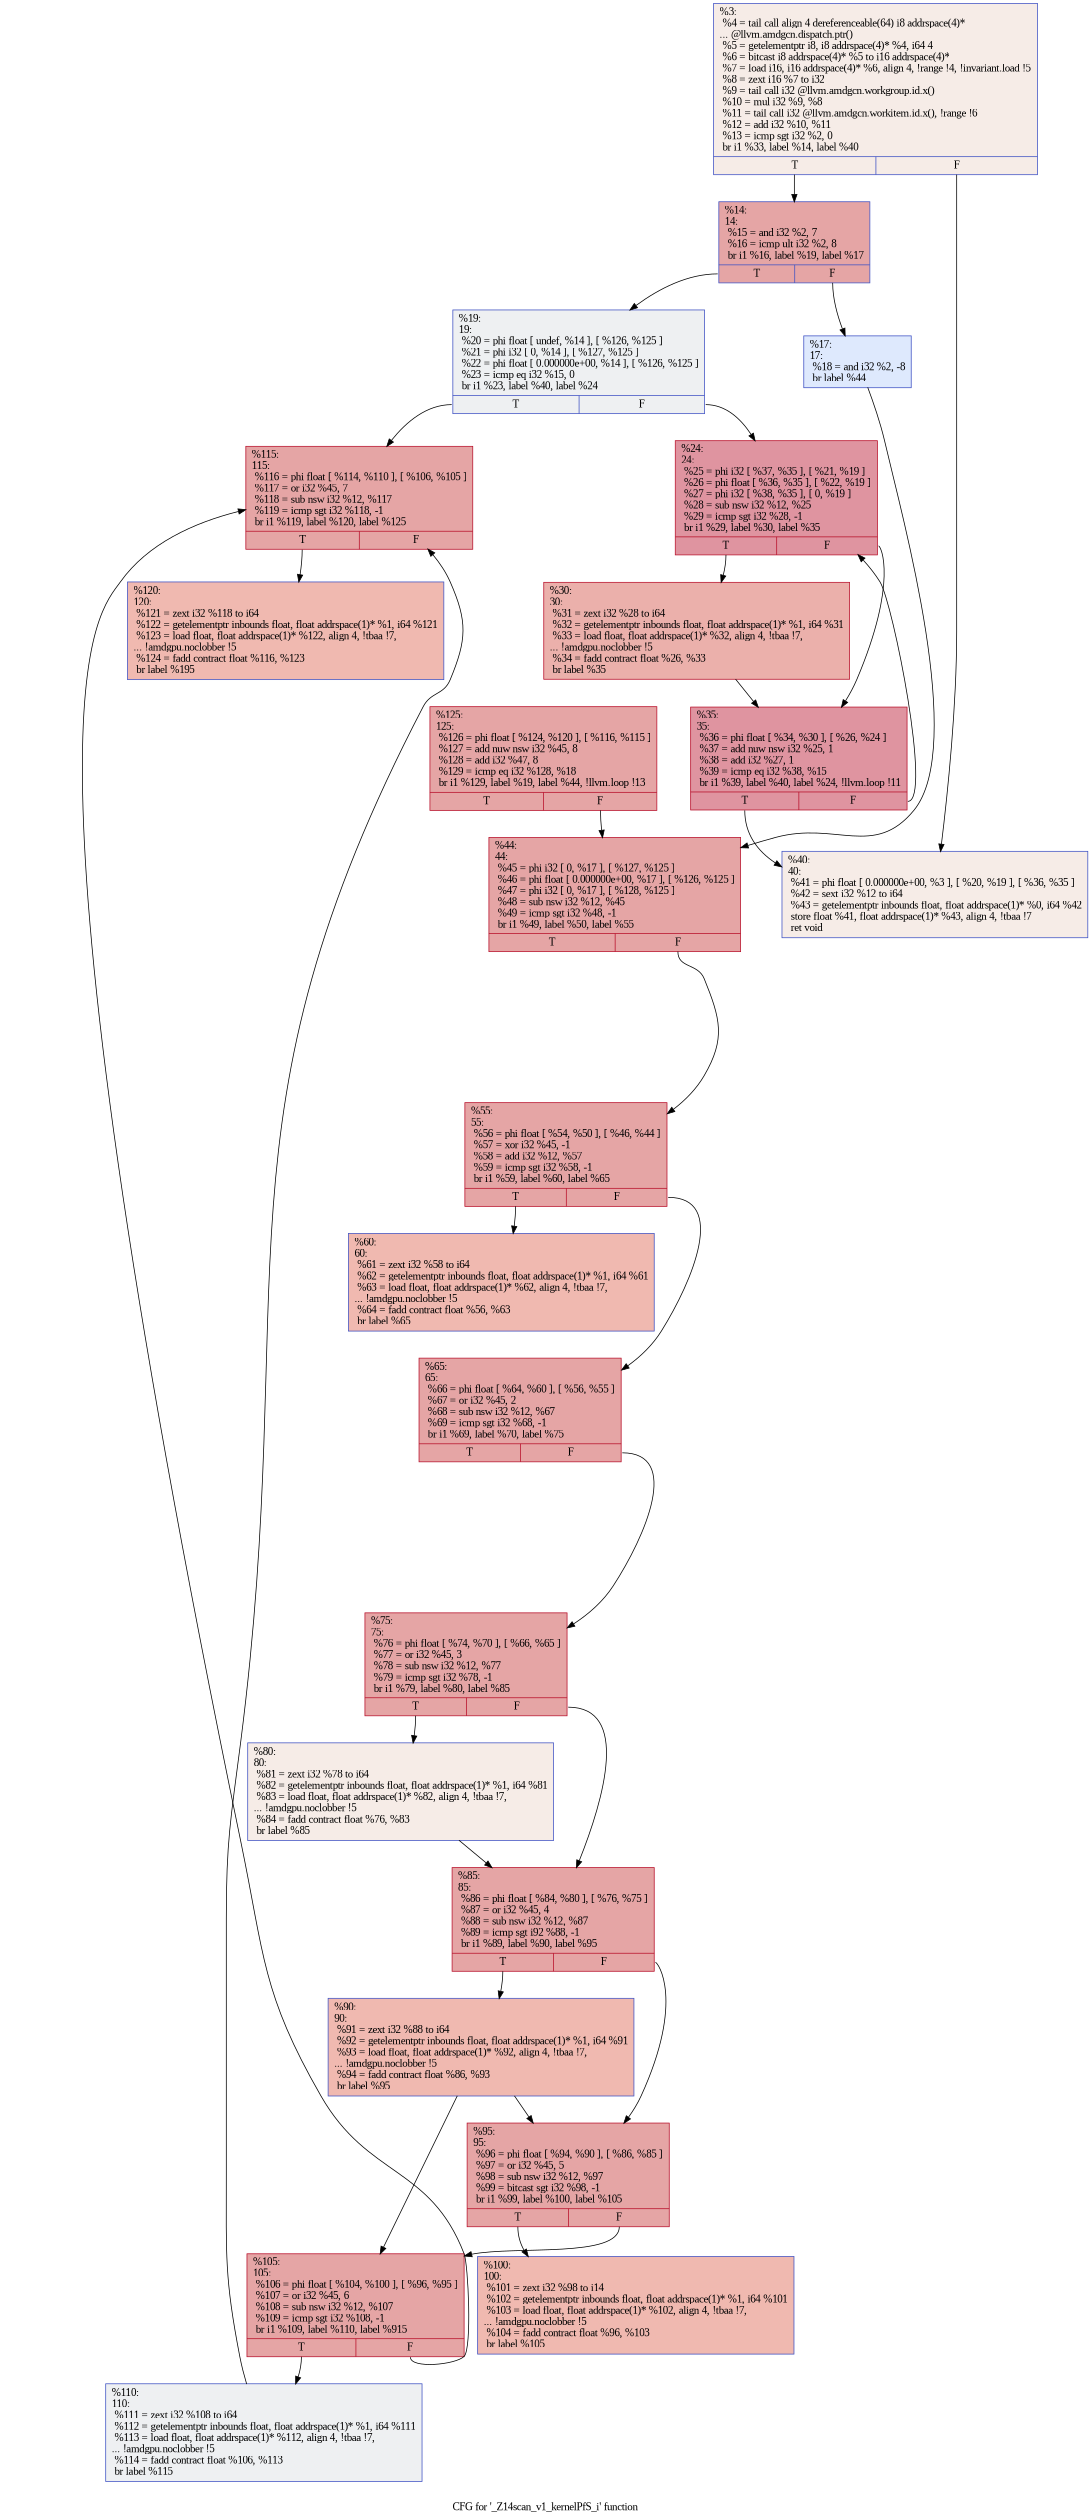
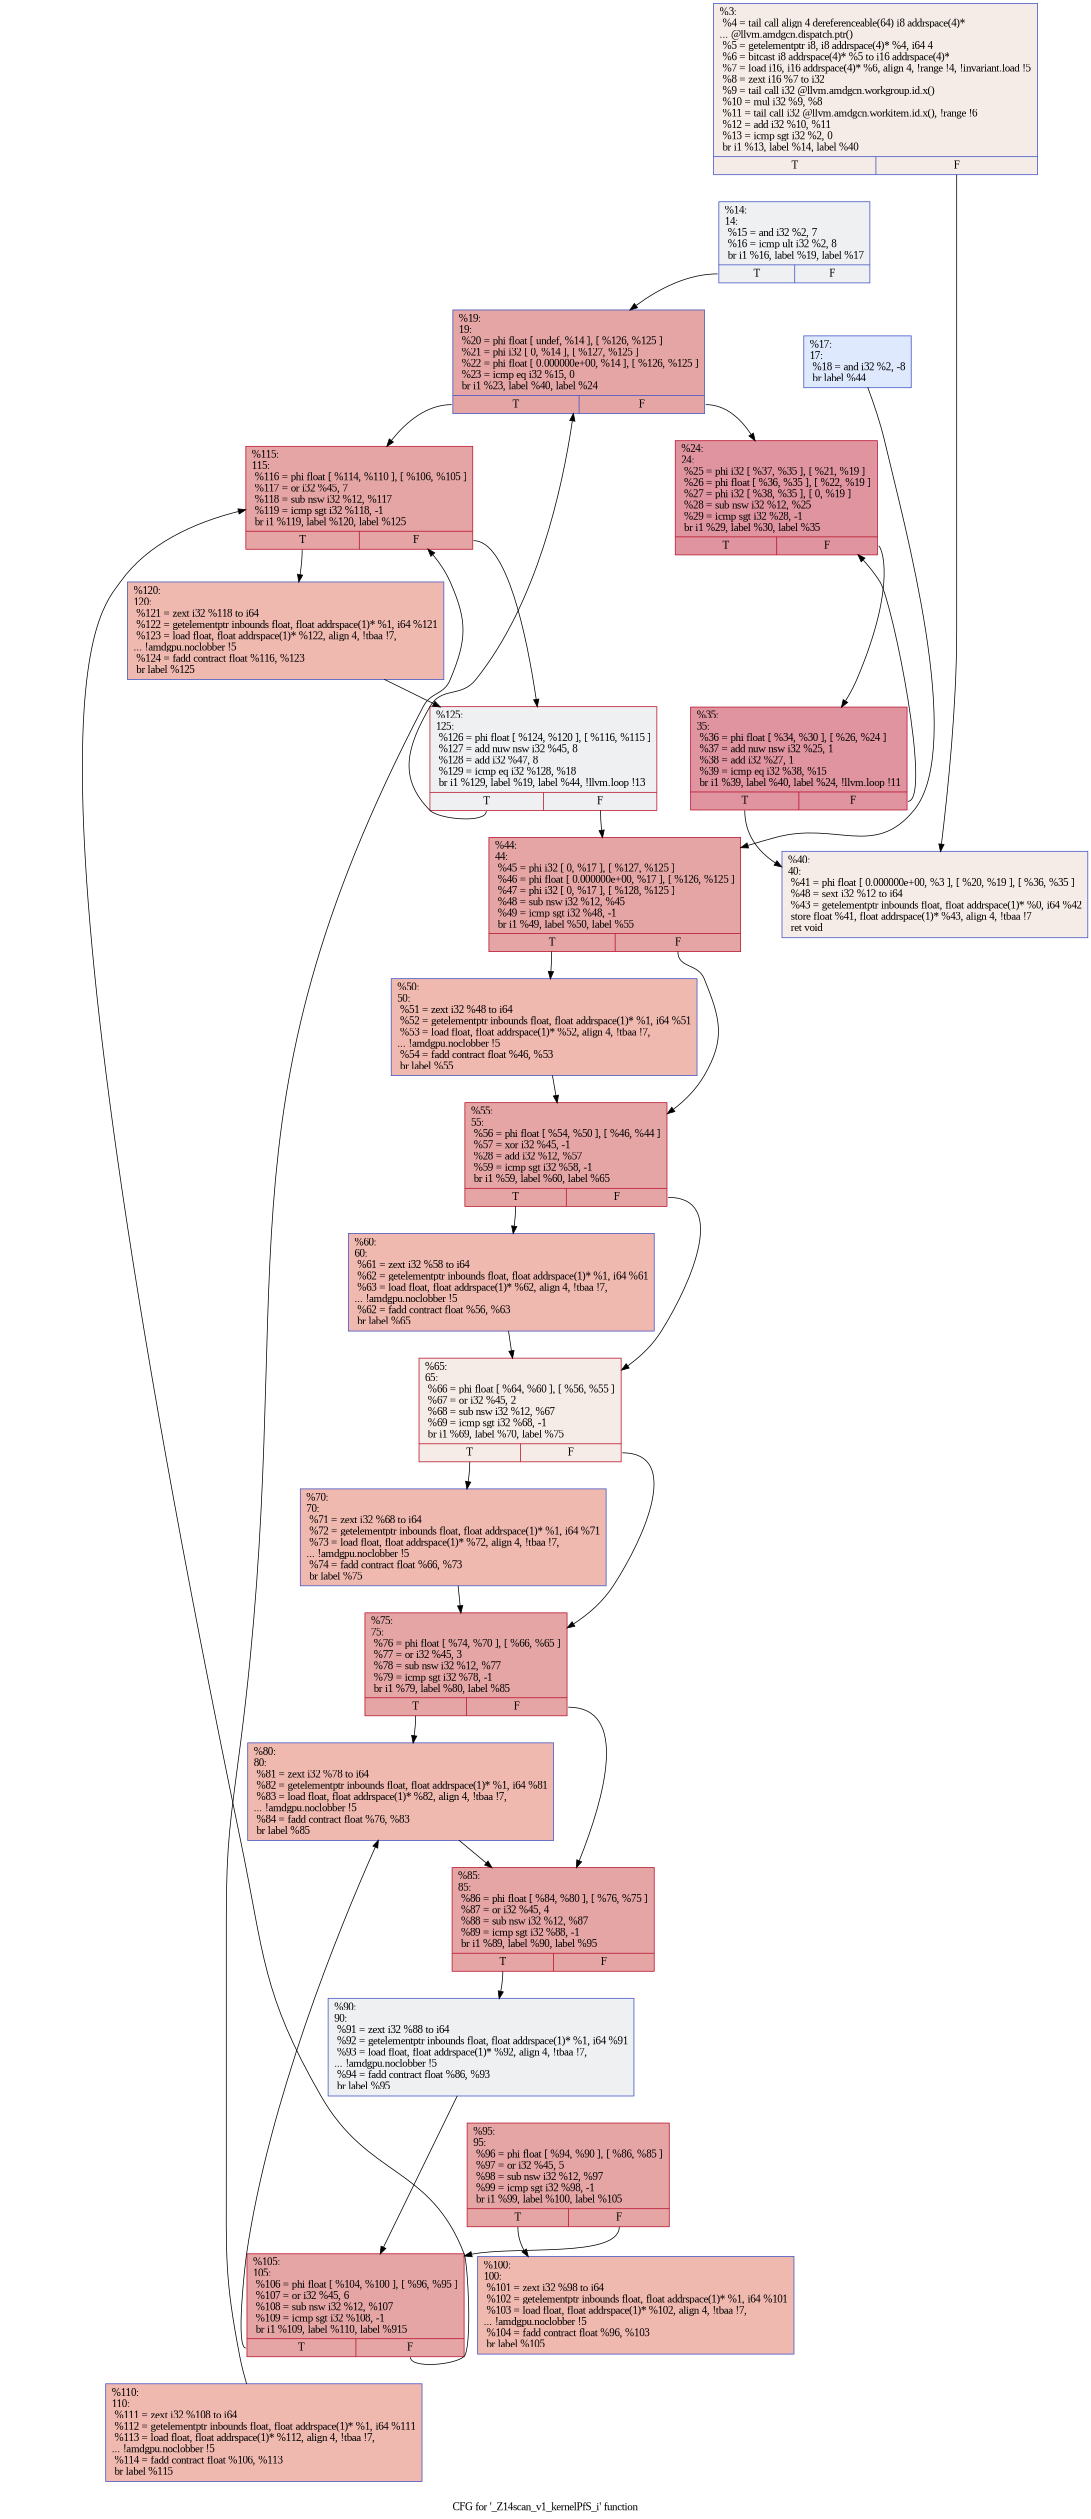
node "%3:": text "br i1 %33, label %14, label %40" -> "br i1 %13, label %14, label %40"
edge "%3:" -> "%14:": removed
node "%14:": fillcolor #c5333470 -> #d9dce170
edge "%14:" -> "%17:": removed
node "%19:": fillcolor #d9dce170 -> #c5333470
edge "%115:" -> "%125:": added
node "%30:": removed
edge "%125:" -> "%19:": added
node "%120:": text "br label %195" -> "br label %125"
edge "%120:" -> "%125:": added
node "%125:": fillcolor #c5333470 -> #d9dce170
node "%40:": text "%42 = sext i32 %12 to i64" -> "%48 = sext i32 %12 to i64"
node "%50:": added
node "%55:": text "%58 = add i32 %12, %57" -> "%28 = add i32 %12, %57"
node "%60:": text "%64 = fadd contract float %56, %63" -> "%62 = fadd contract float %56, %63"
edge "%60:" -> "%65:": added
node "%65:": fillcolor #c5333470 -> #ead5c970
node "%70:": added
node "%80:": fillcolor #ead5c970 -> #de614d70
node "%85:": text "%89 = icmp sgt i92 %88, -1" -> "%89 = icmp sgt i32 %88, -1"
edge "%85:" -> "%95:": removed
node "%90:": fillcolor #de614d70 -> #d9dce170
edge "%90:" -> "%95:": removed
node "%95:": text "%99 = bitcast sgt i32 %98, -1" -> "%99 = icmp sgt i32 %98, -1"
node "%100:": text "%101 = zext i32 %98 to i14" -> "%101 = zext i32 %98 to i64"
edge "%105:" -> "%110:": now "%105:" -> "%80:"
node "%110:": fillcolor #d9dce170 -> #de614d70
